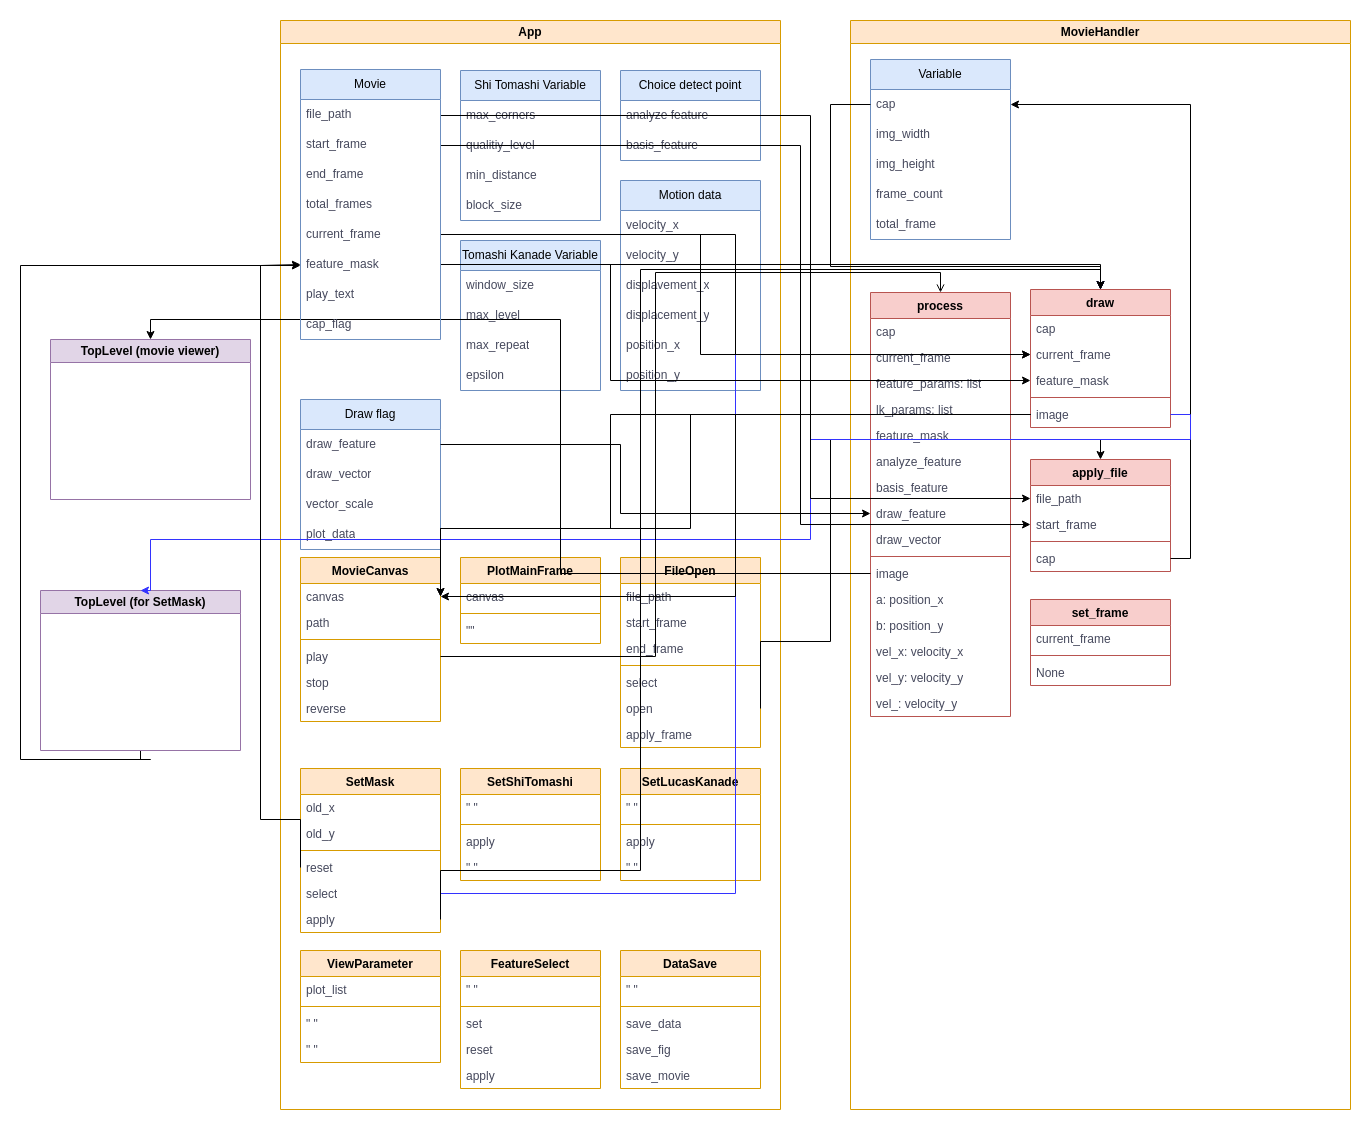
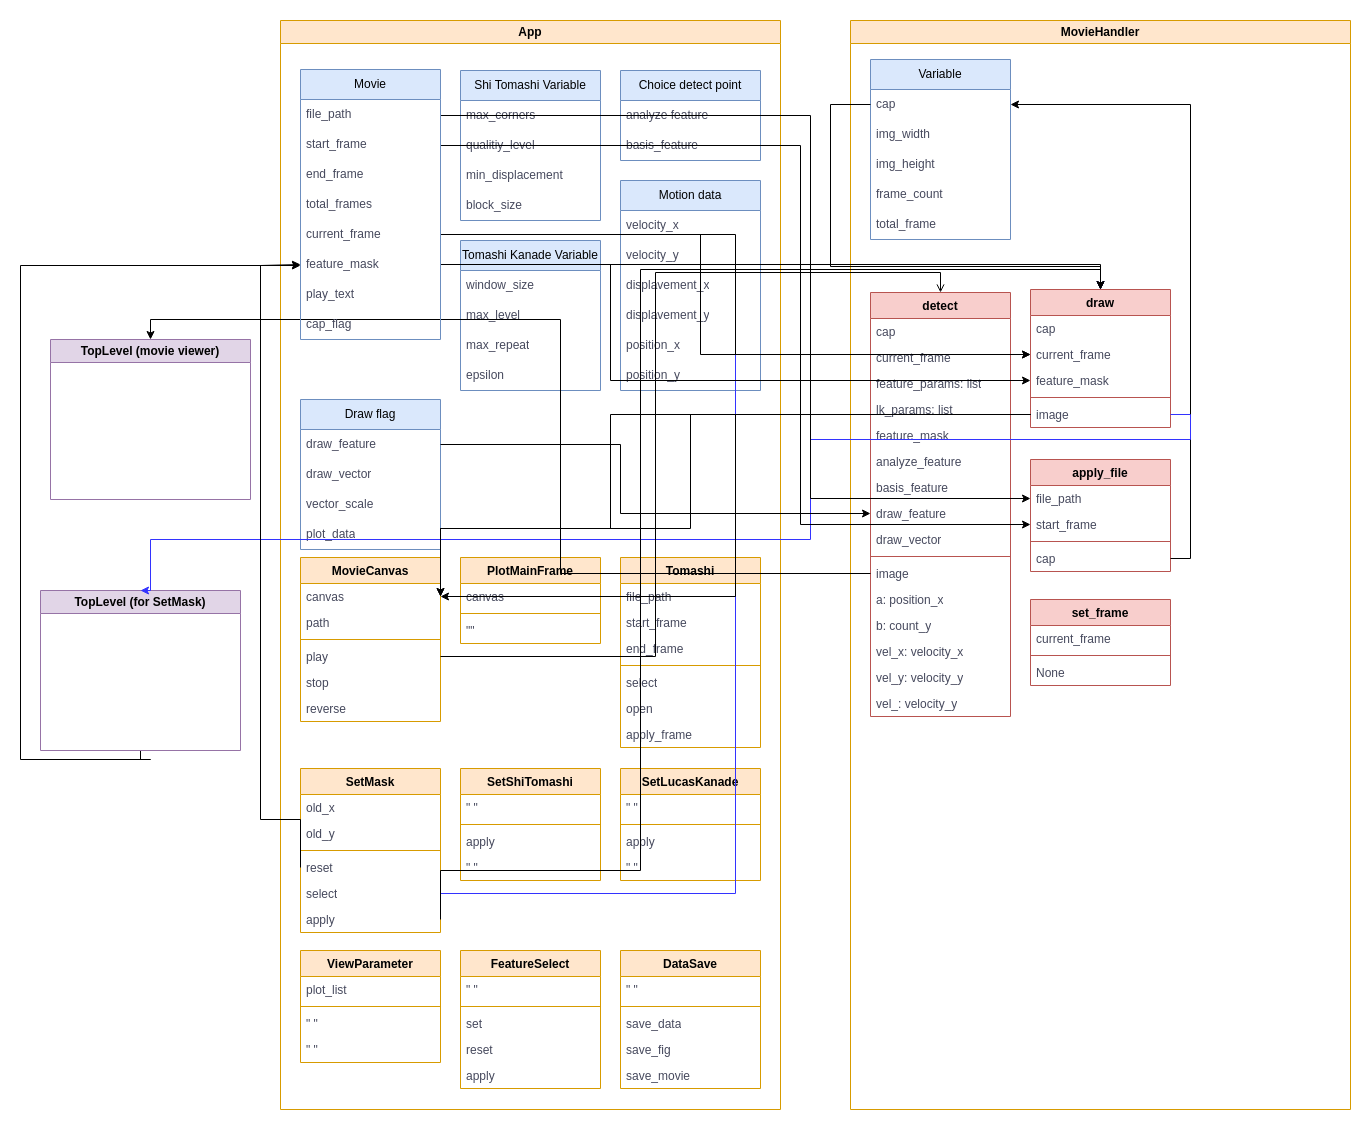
node "min_distance": label "min_distance" -> "min_displacement"
node "process": label "process" -> "detect"
node "displacement_y": label "displacement_y" -> "displavement_y"
node "FileOpen": label "FileOpen" -> "Tomashi"
edge "open" -> "apply_file": removed
node "b: position_y": label "b: position_y" -> "b: count_y"
